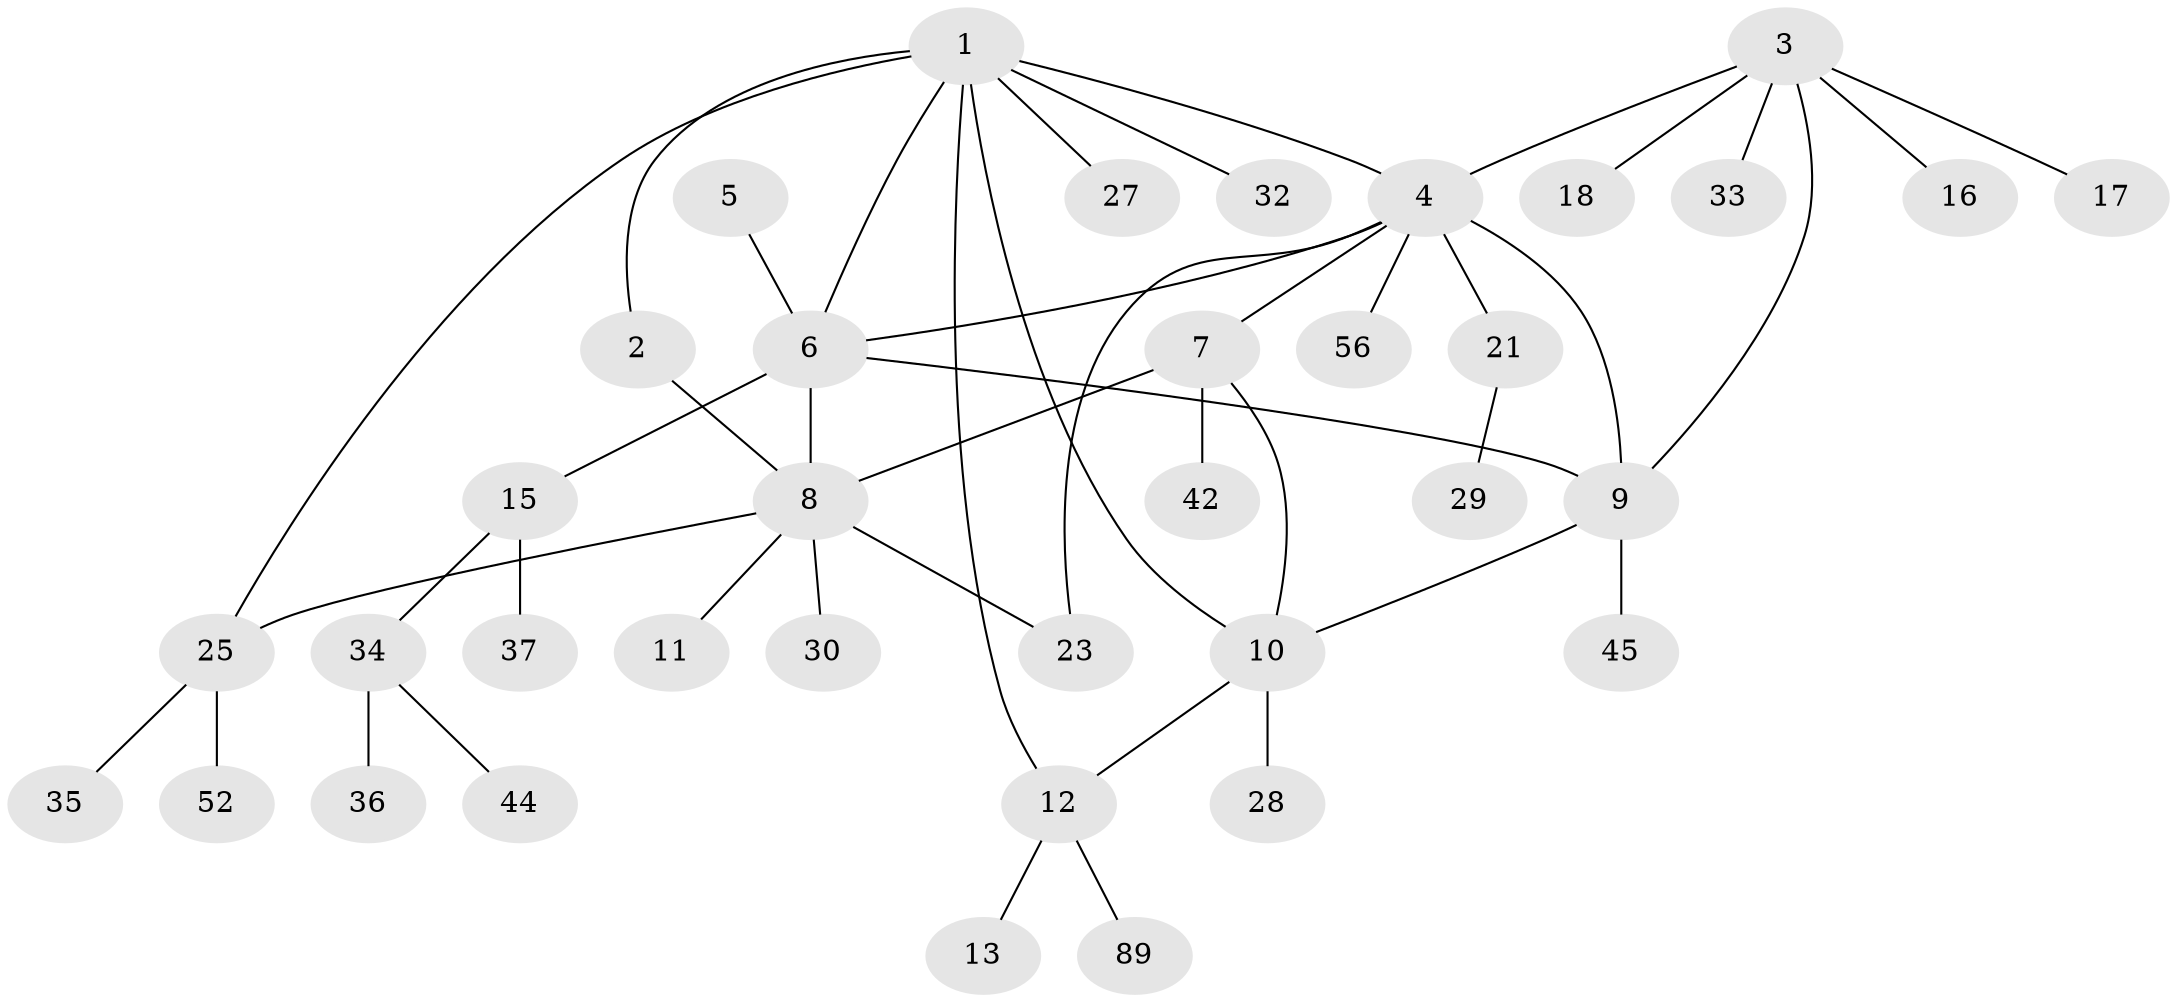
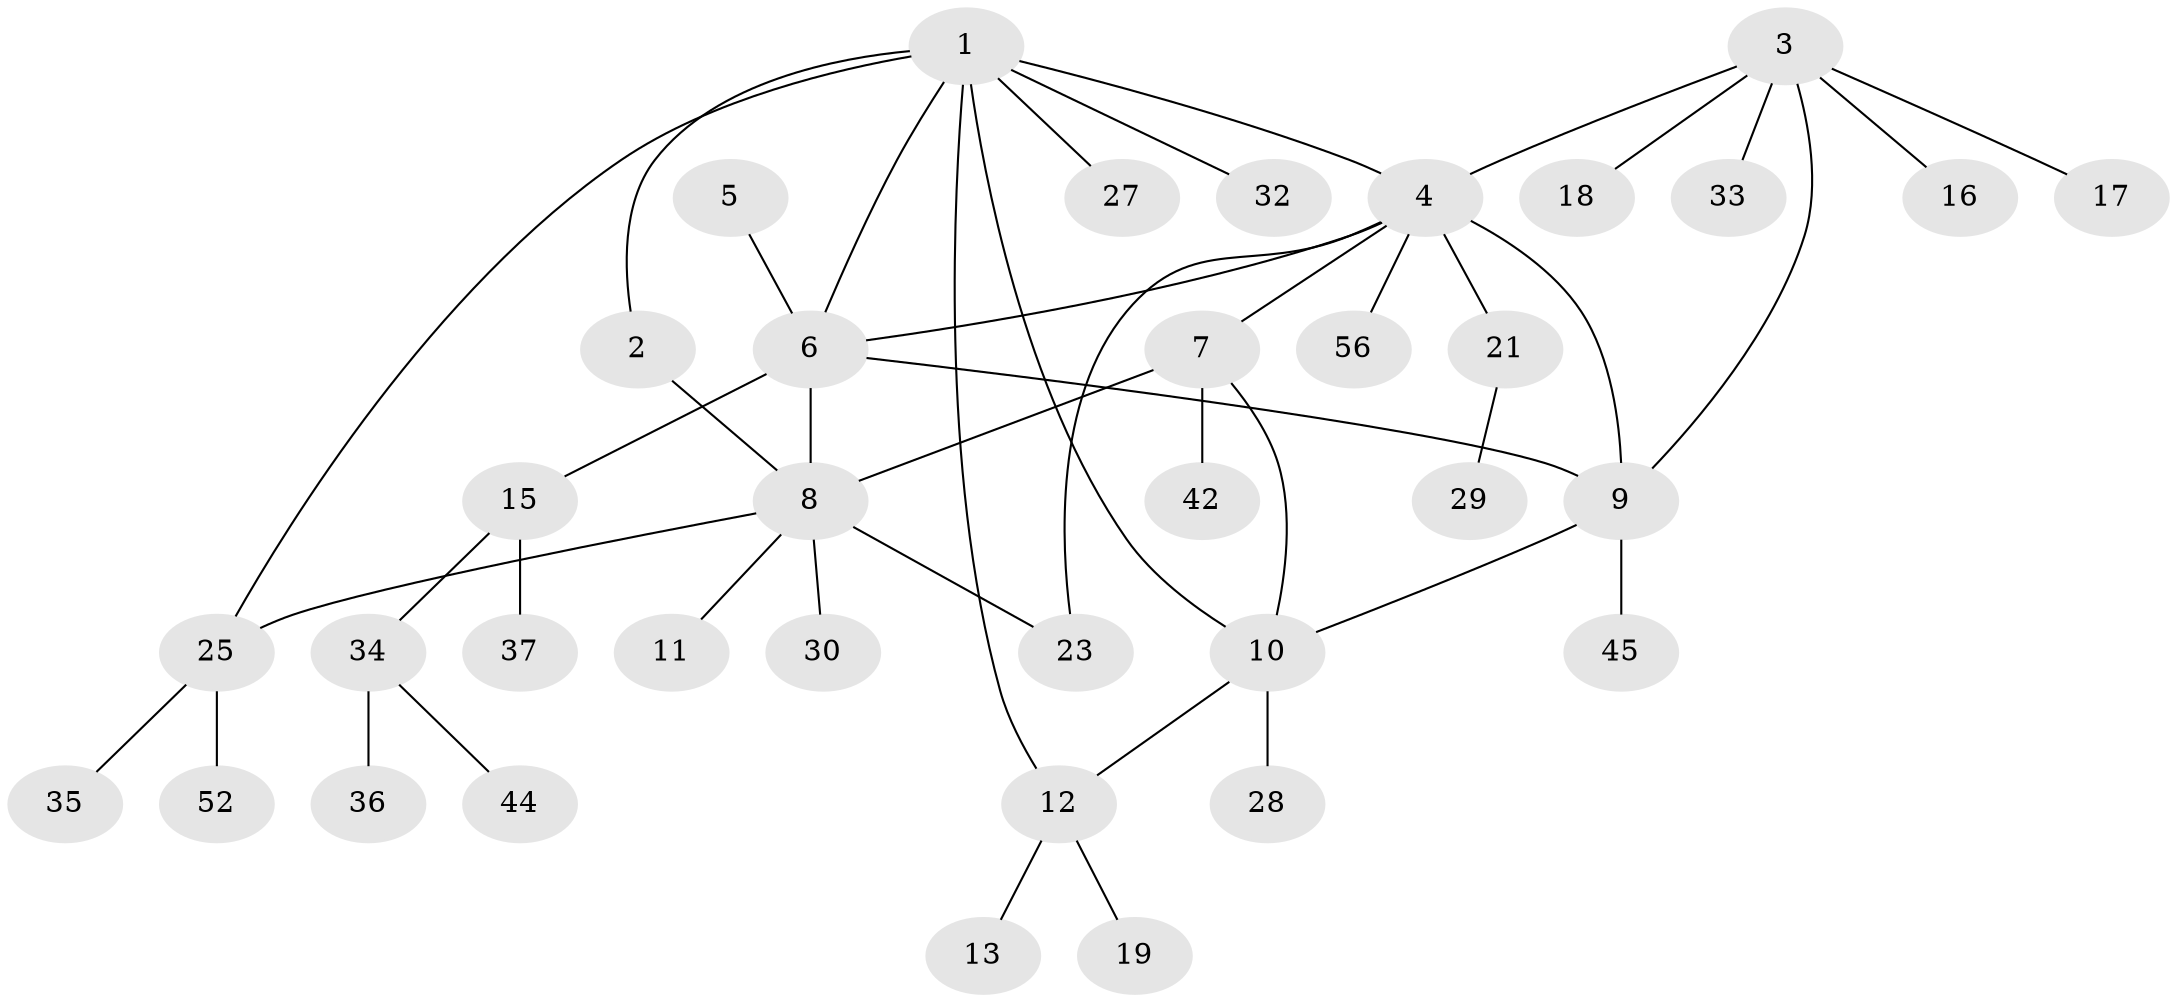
node "89": label "89" -> "19"
